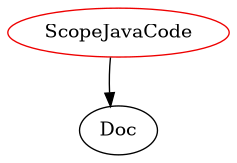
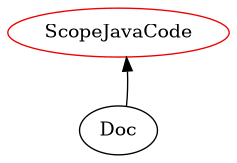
edge "ScopeJavaCode" -> "Doc": reversed
